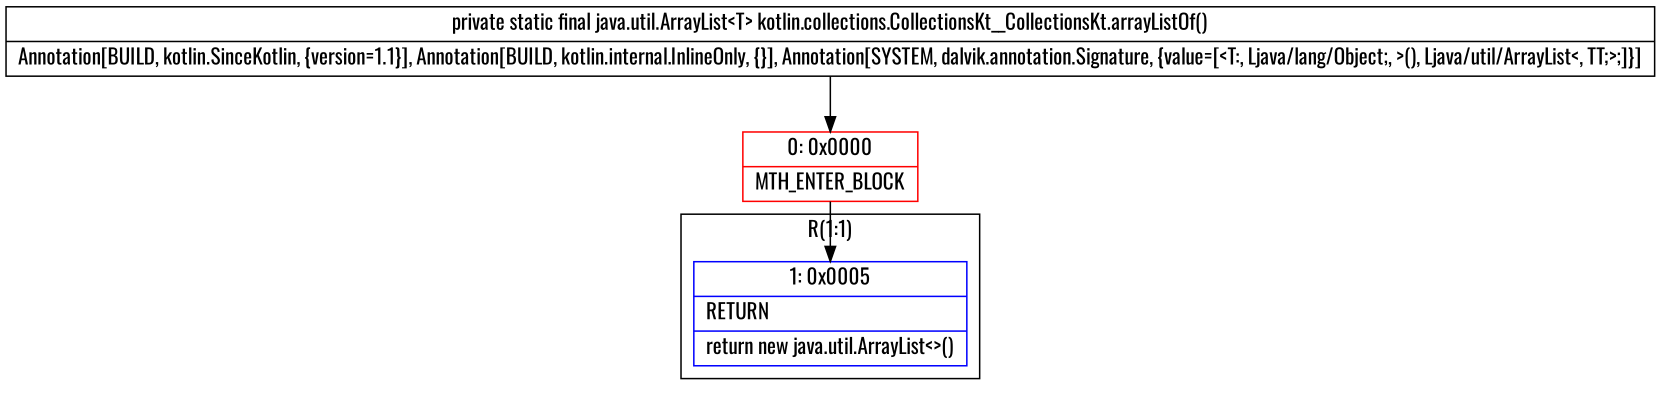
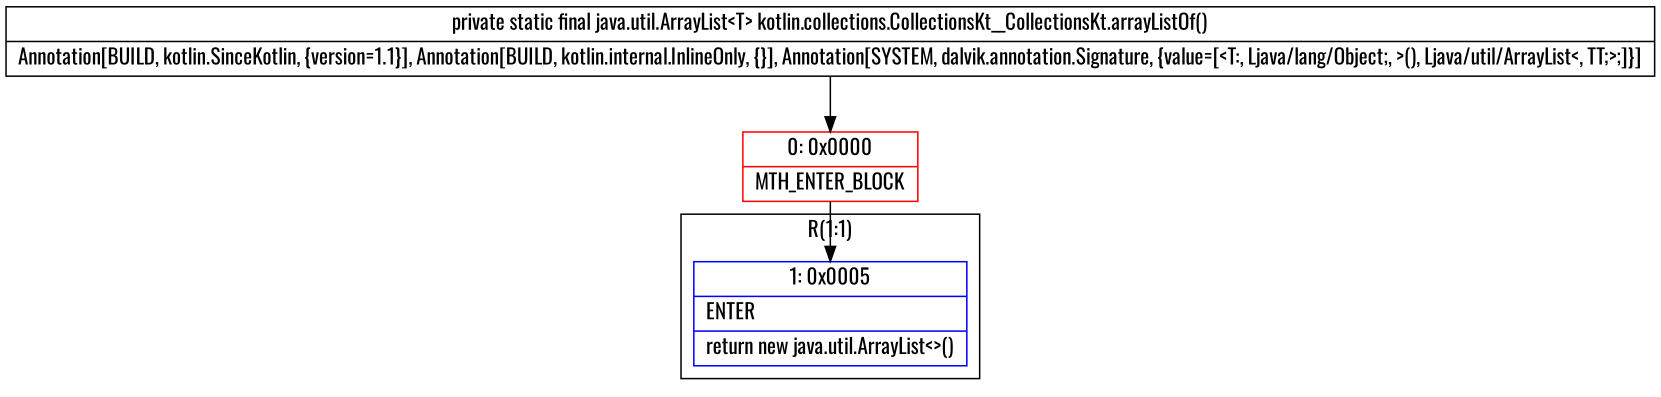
node "1: 0x0005": text "RETURN" -> "ENTER"
